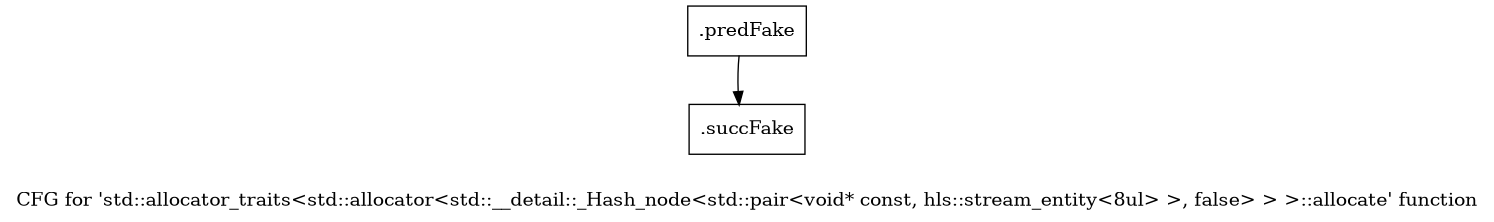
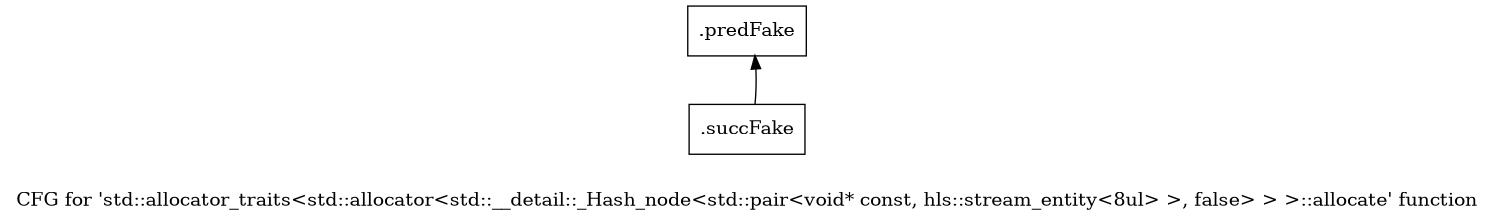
edge ".predFake" -> ".succFake": reversed
